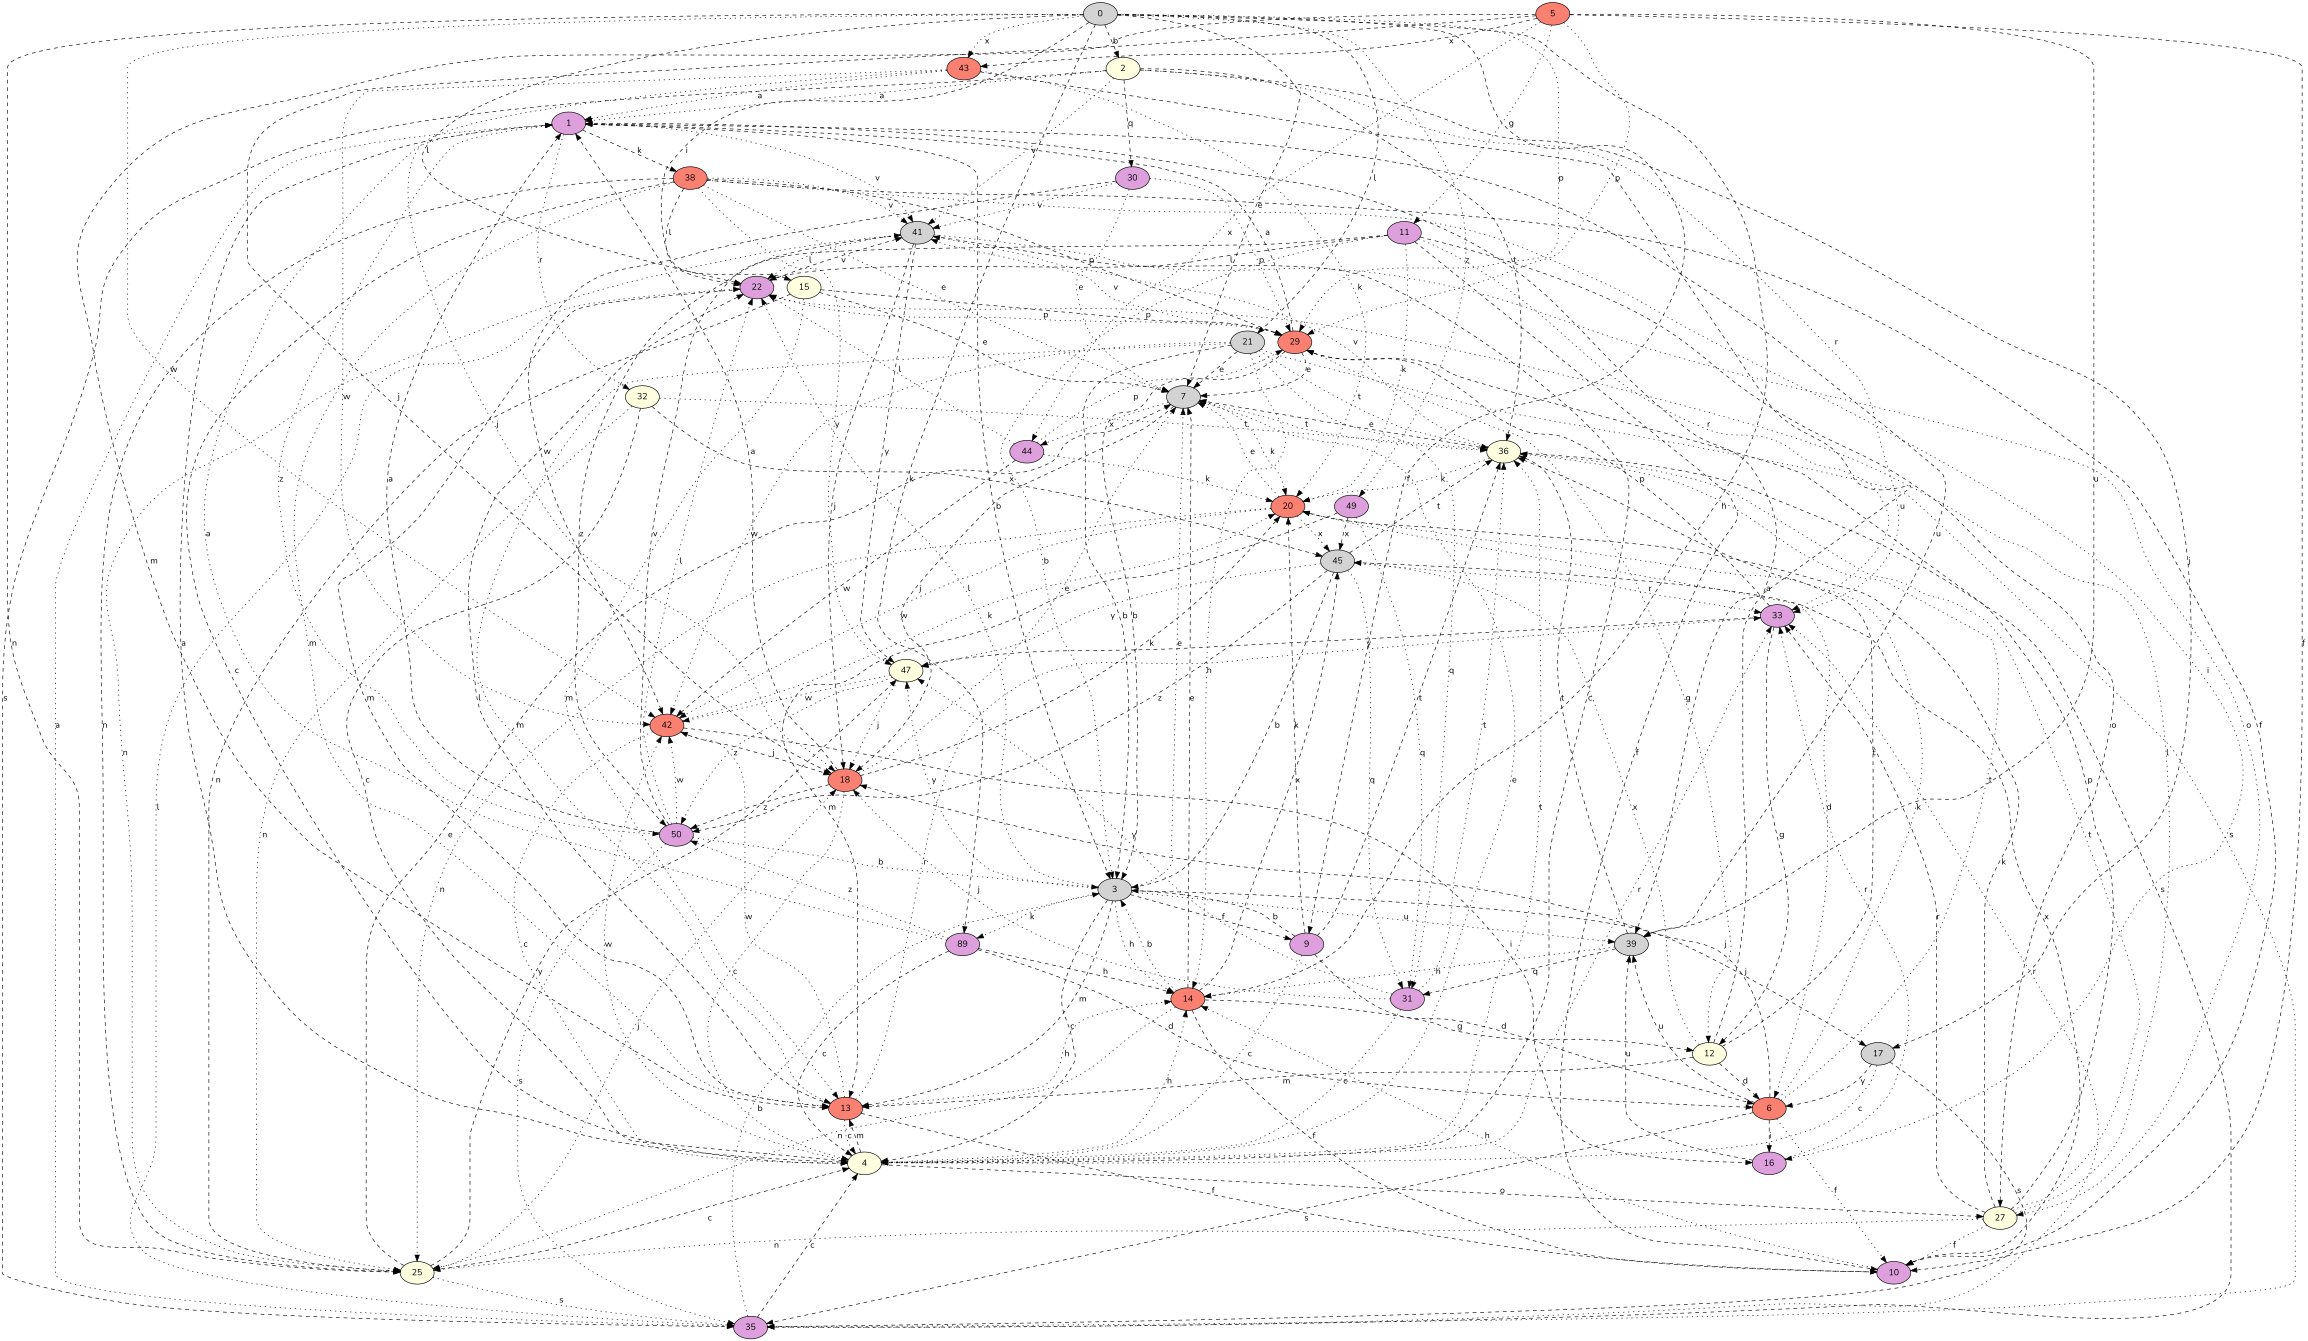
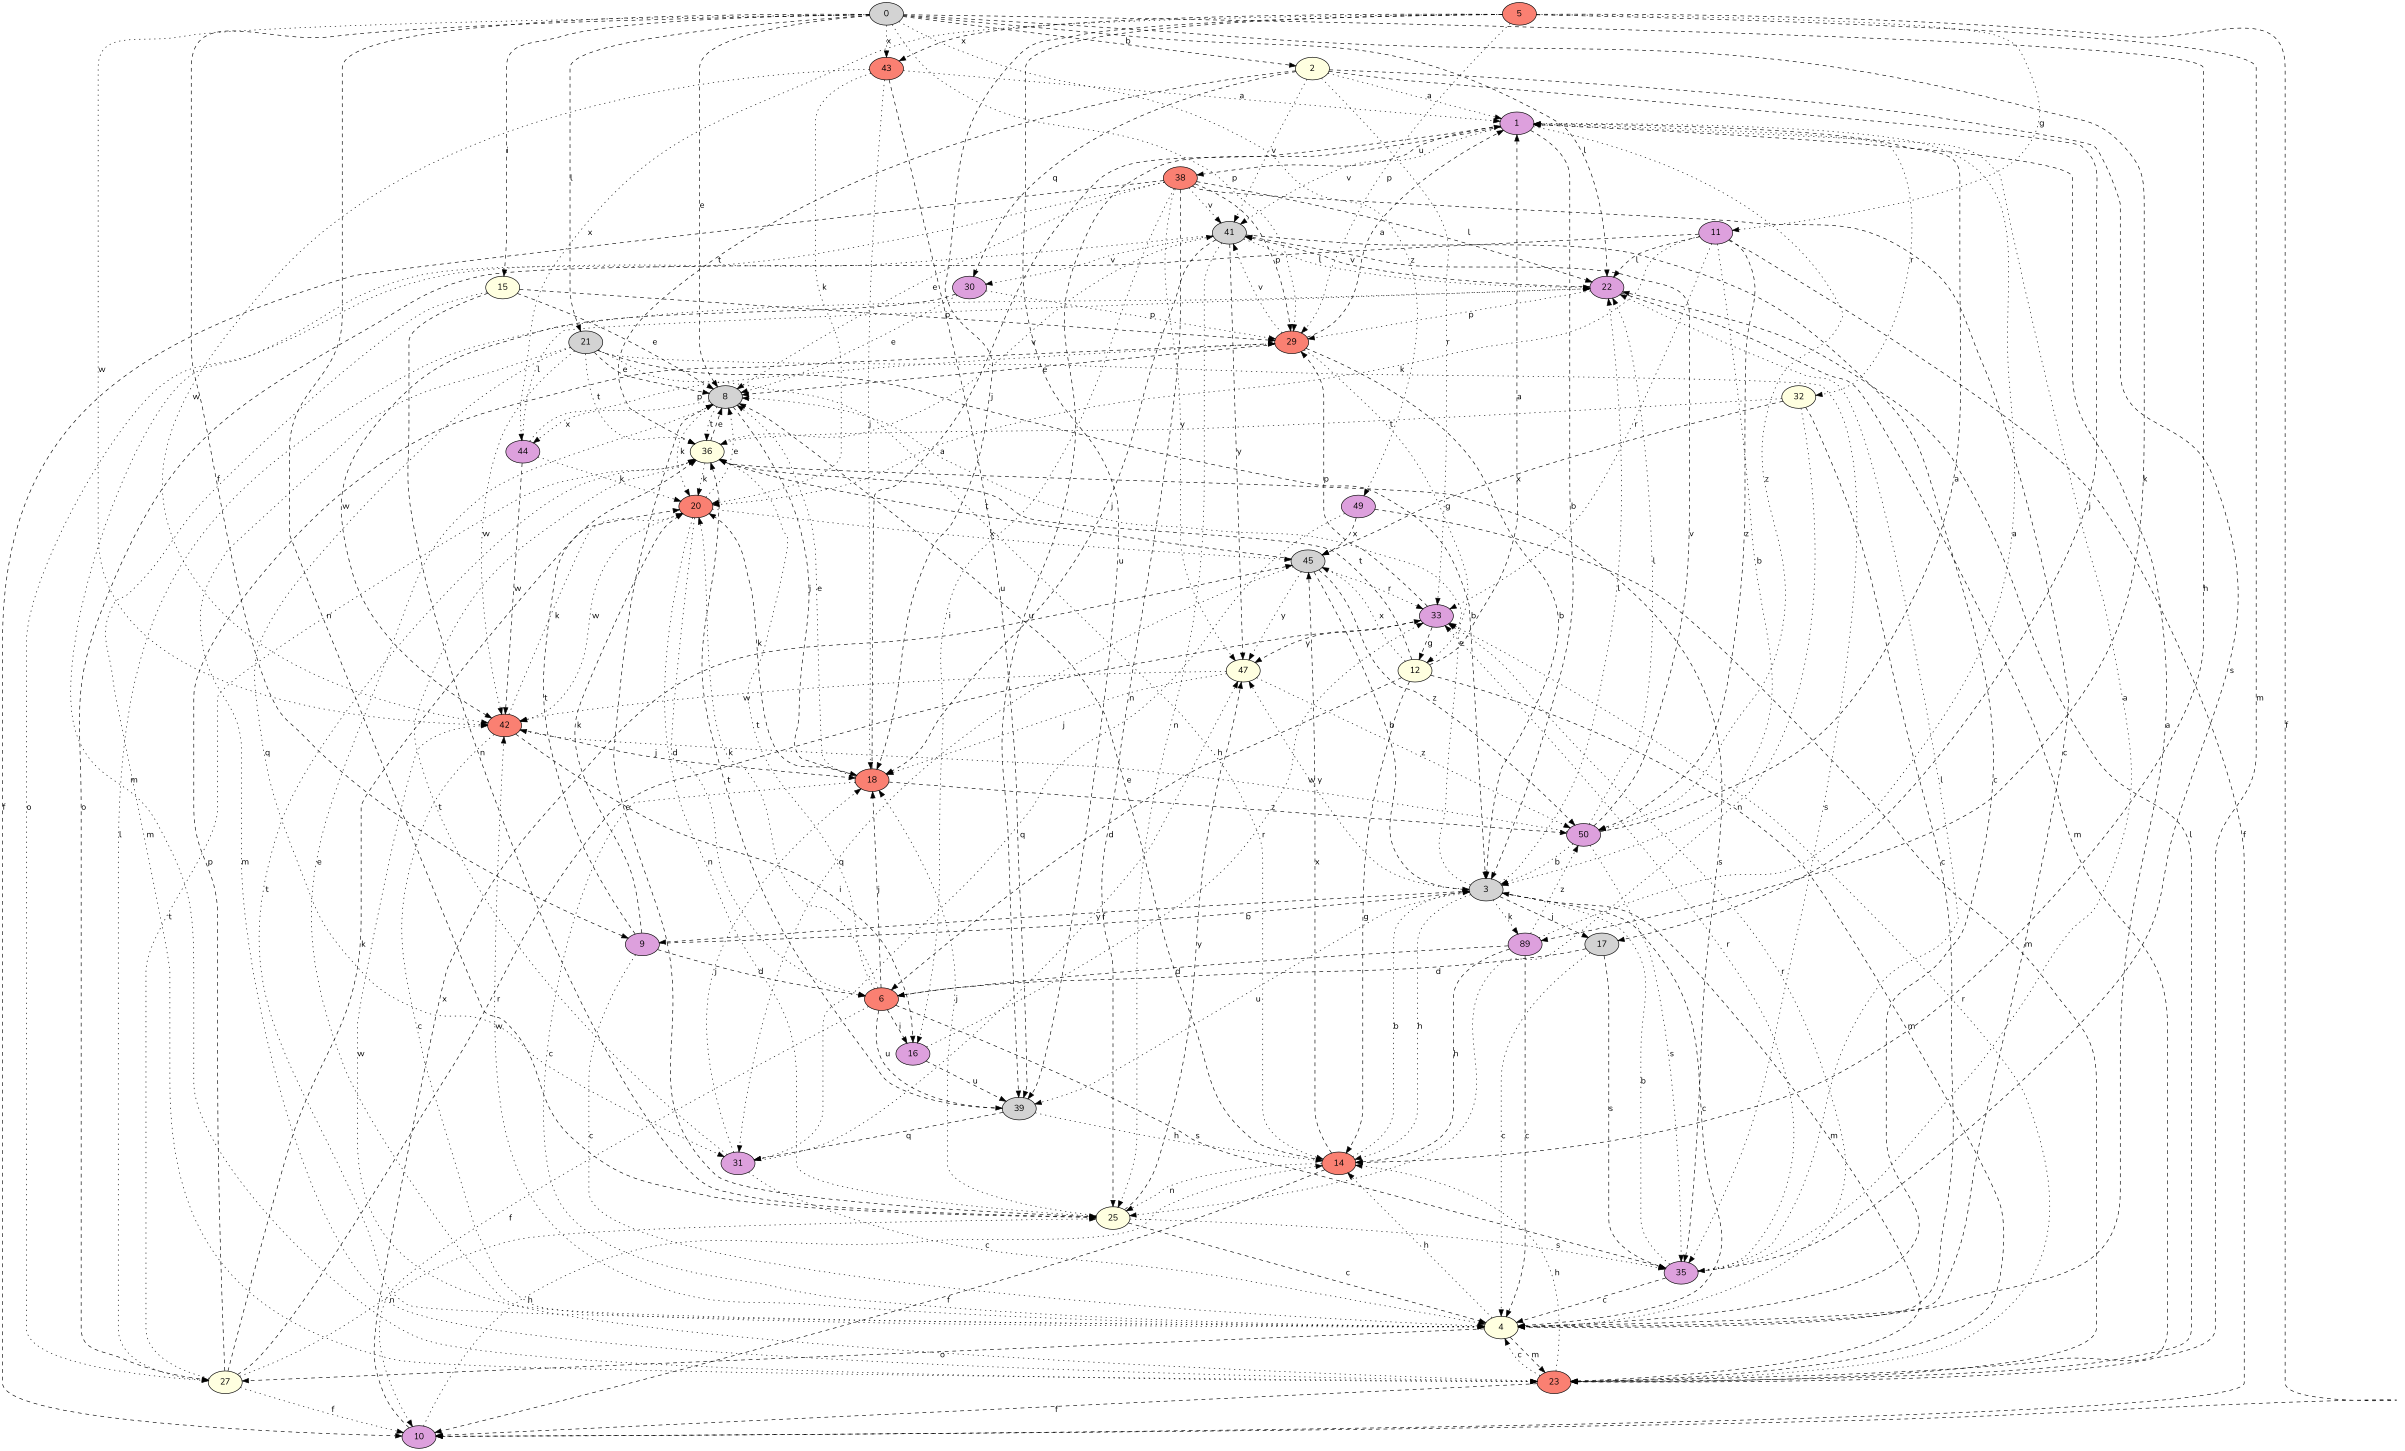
edge "1" -> "38": label "k" -> "u"
edge "30" -> "41": reversed
node "7": label "7" -> "8"
edge "14" -> "12": reversed
edge "17" -> "6": label "y" -> "d"
node "13": label "13" -> "23"
